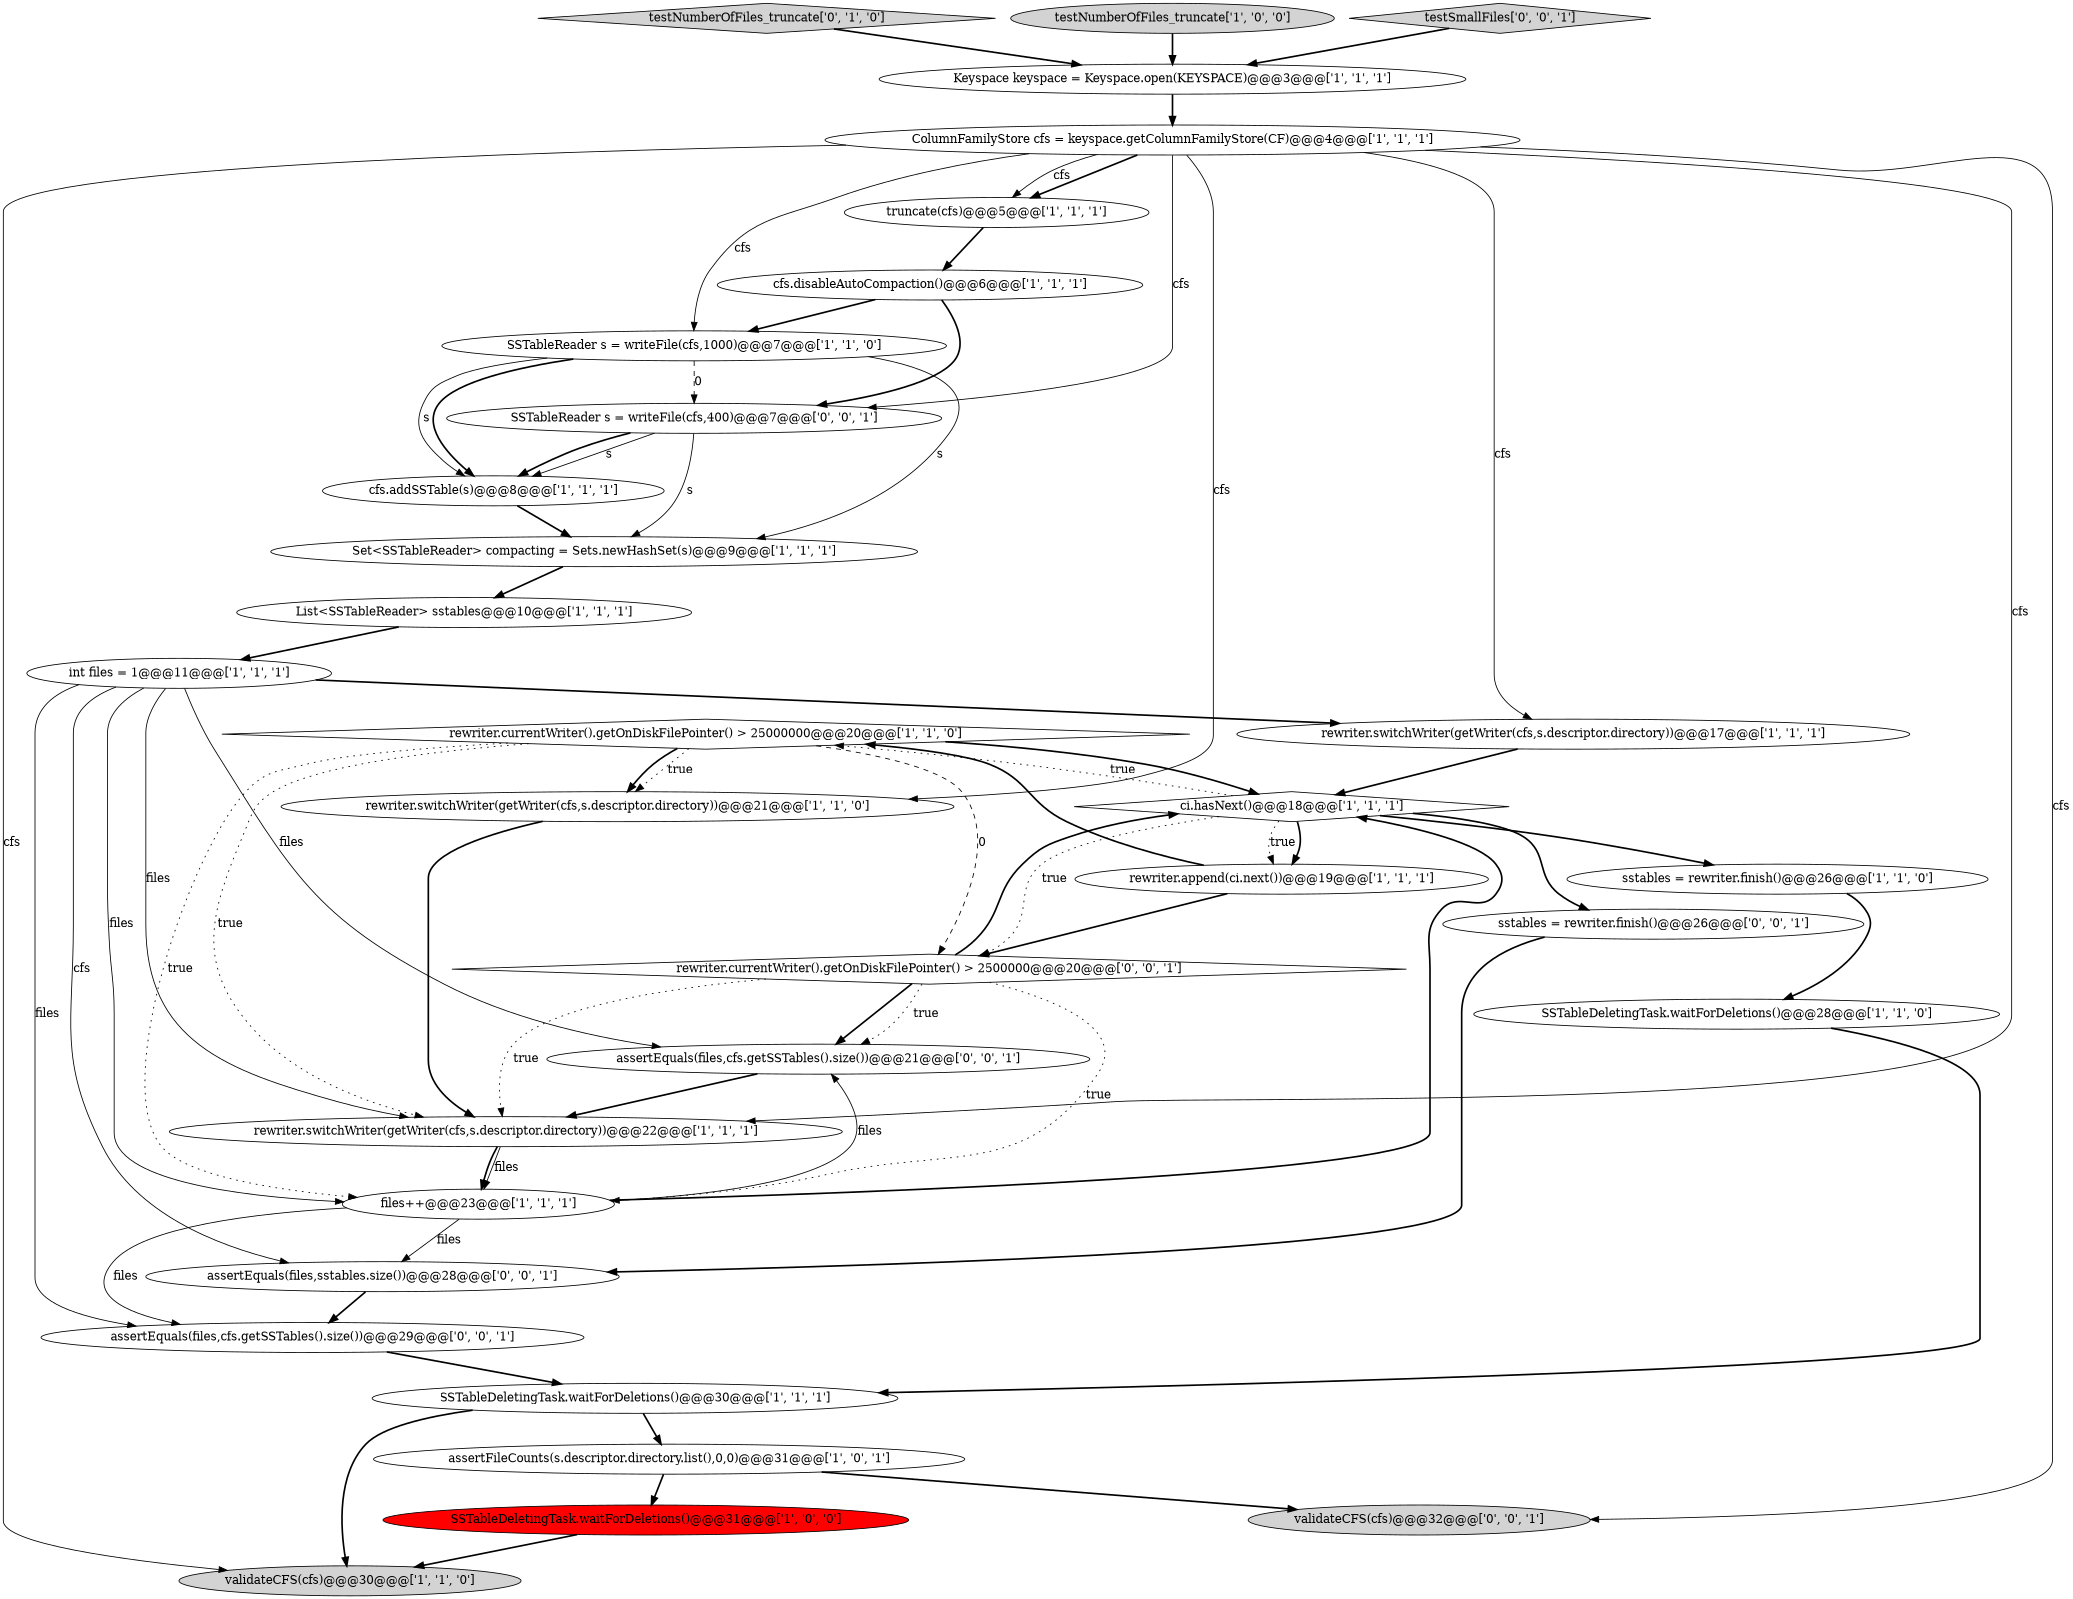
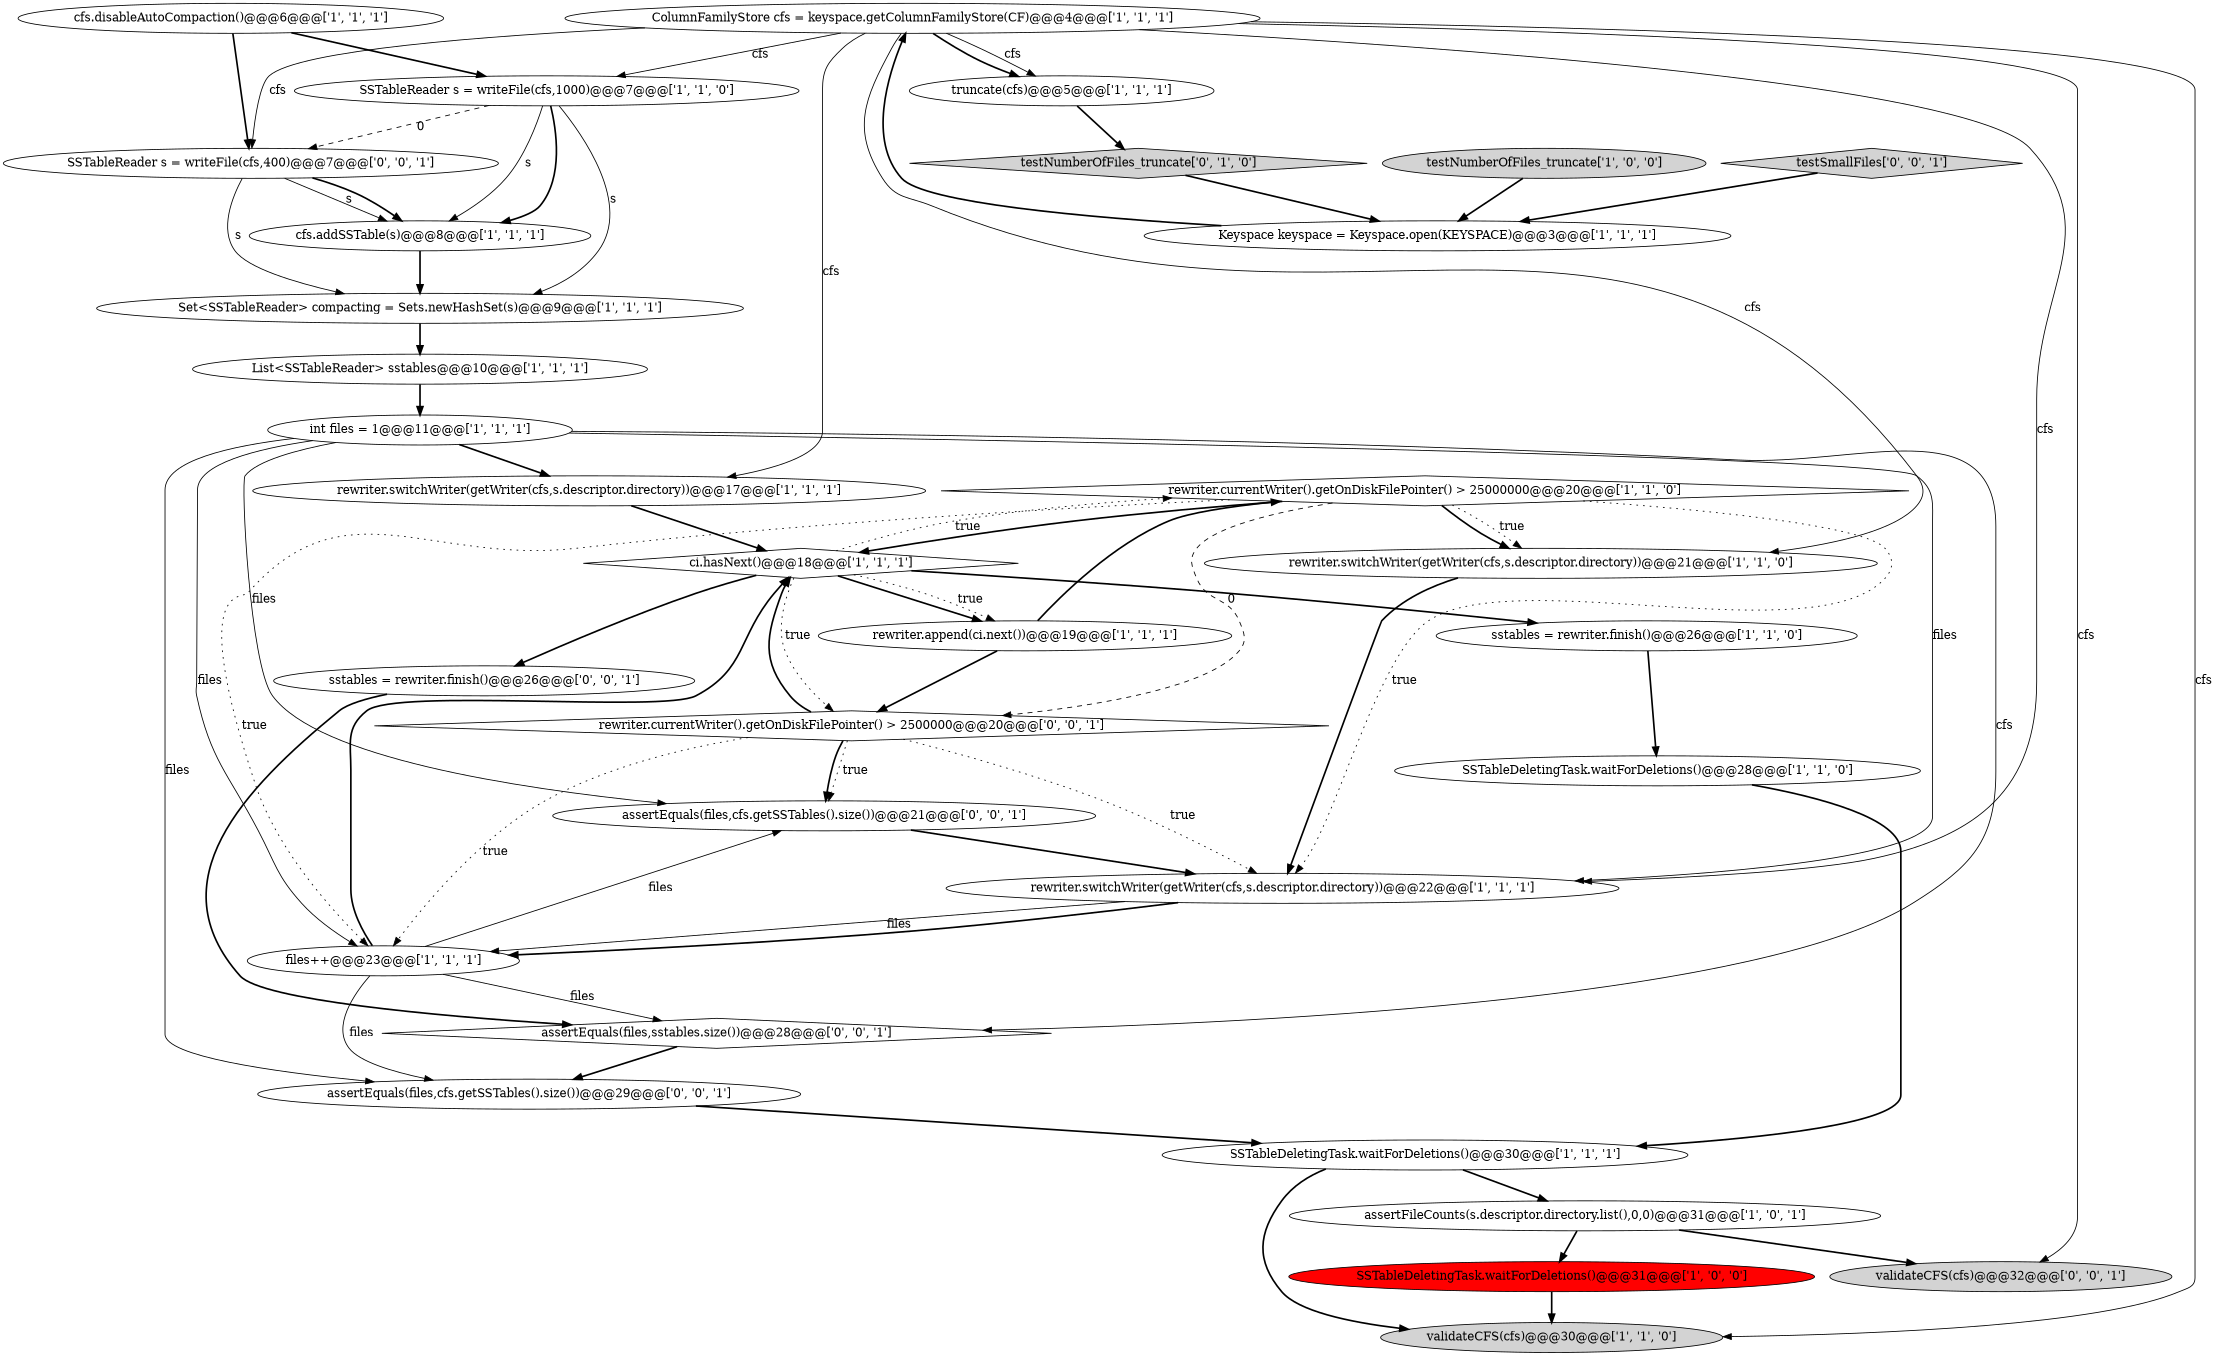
edge "truncate(cfs)@@@5@@@['1', '1', '1']" -> "cfs.disableAutoCompaction()@@@6@@@['1', '1', '1']": now "truncate(cfs)@@@5@@@['1', '1', '1']" -> "testNumberOfFiles_truncate['0', '1', '0']"
node "assertEquals(files,sstables.size())@@@28@@@['0', '0', '1']": shape ellipse -> diamond
